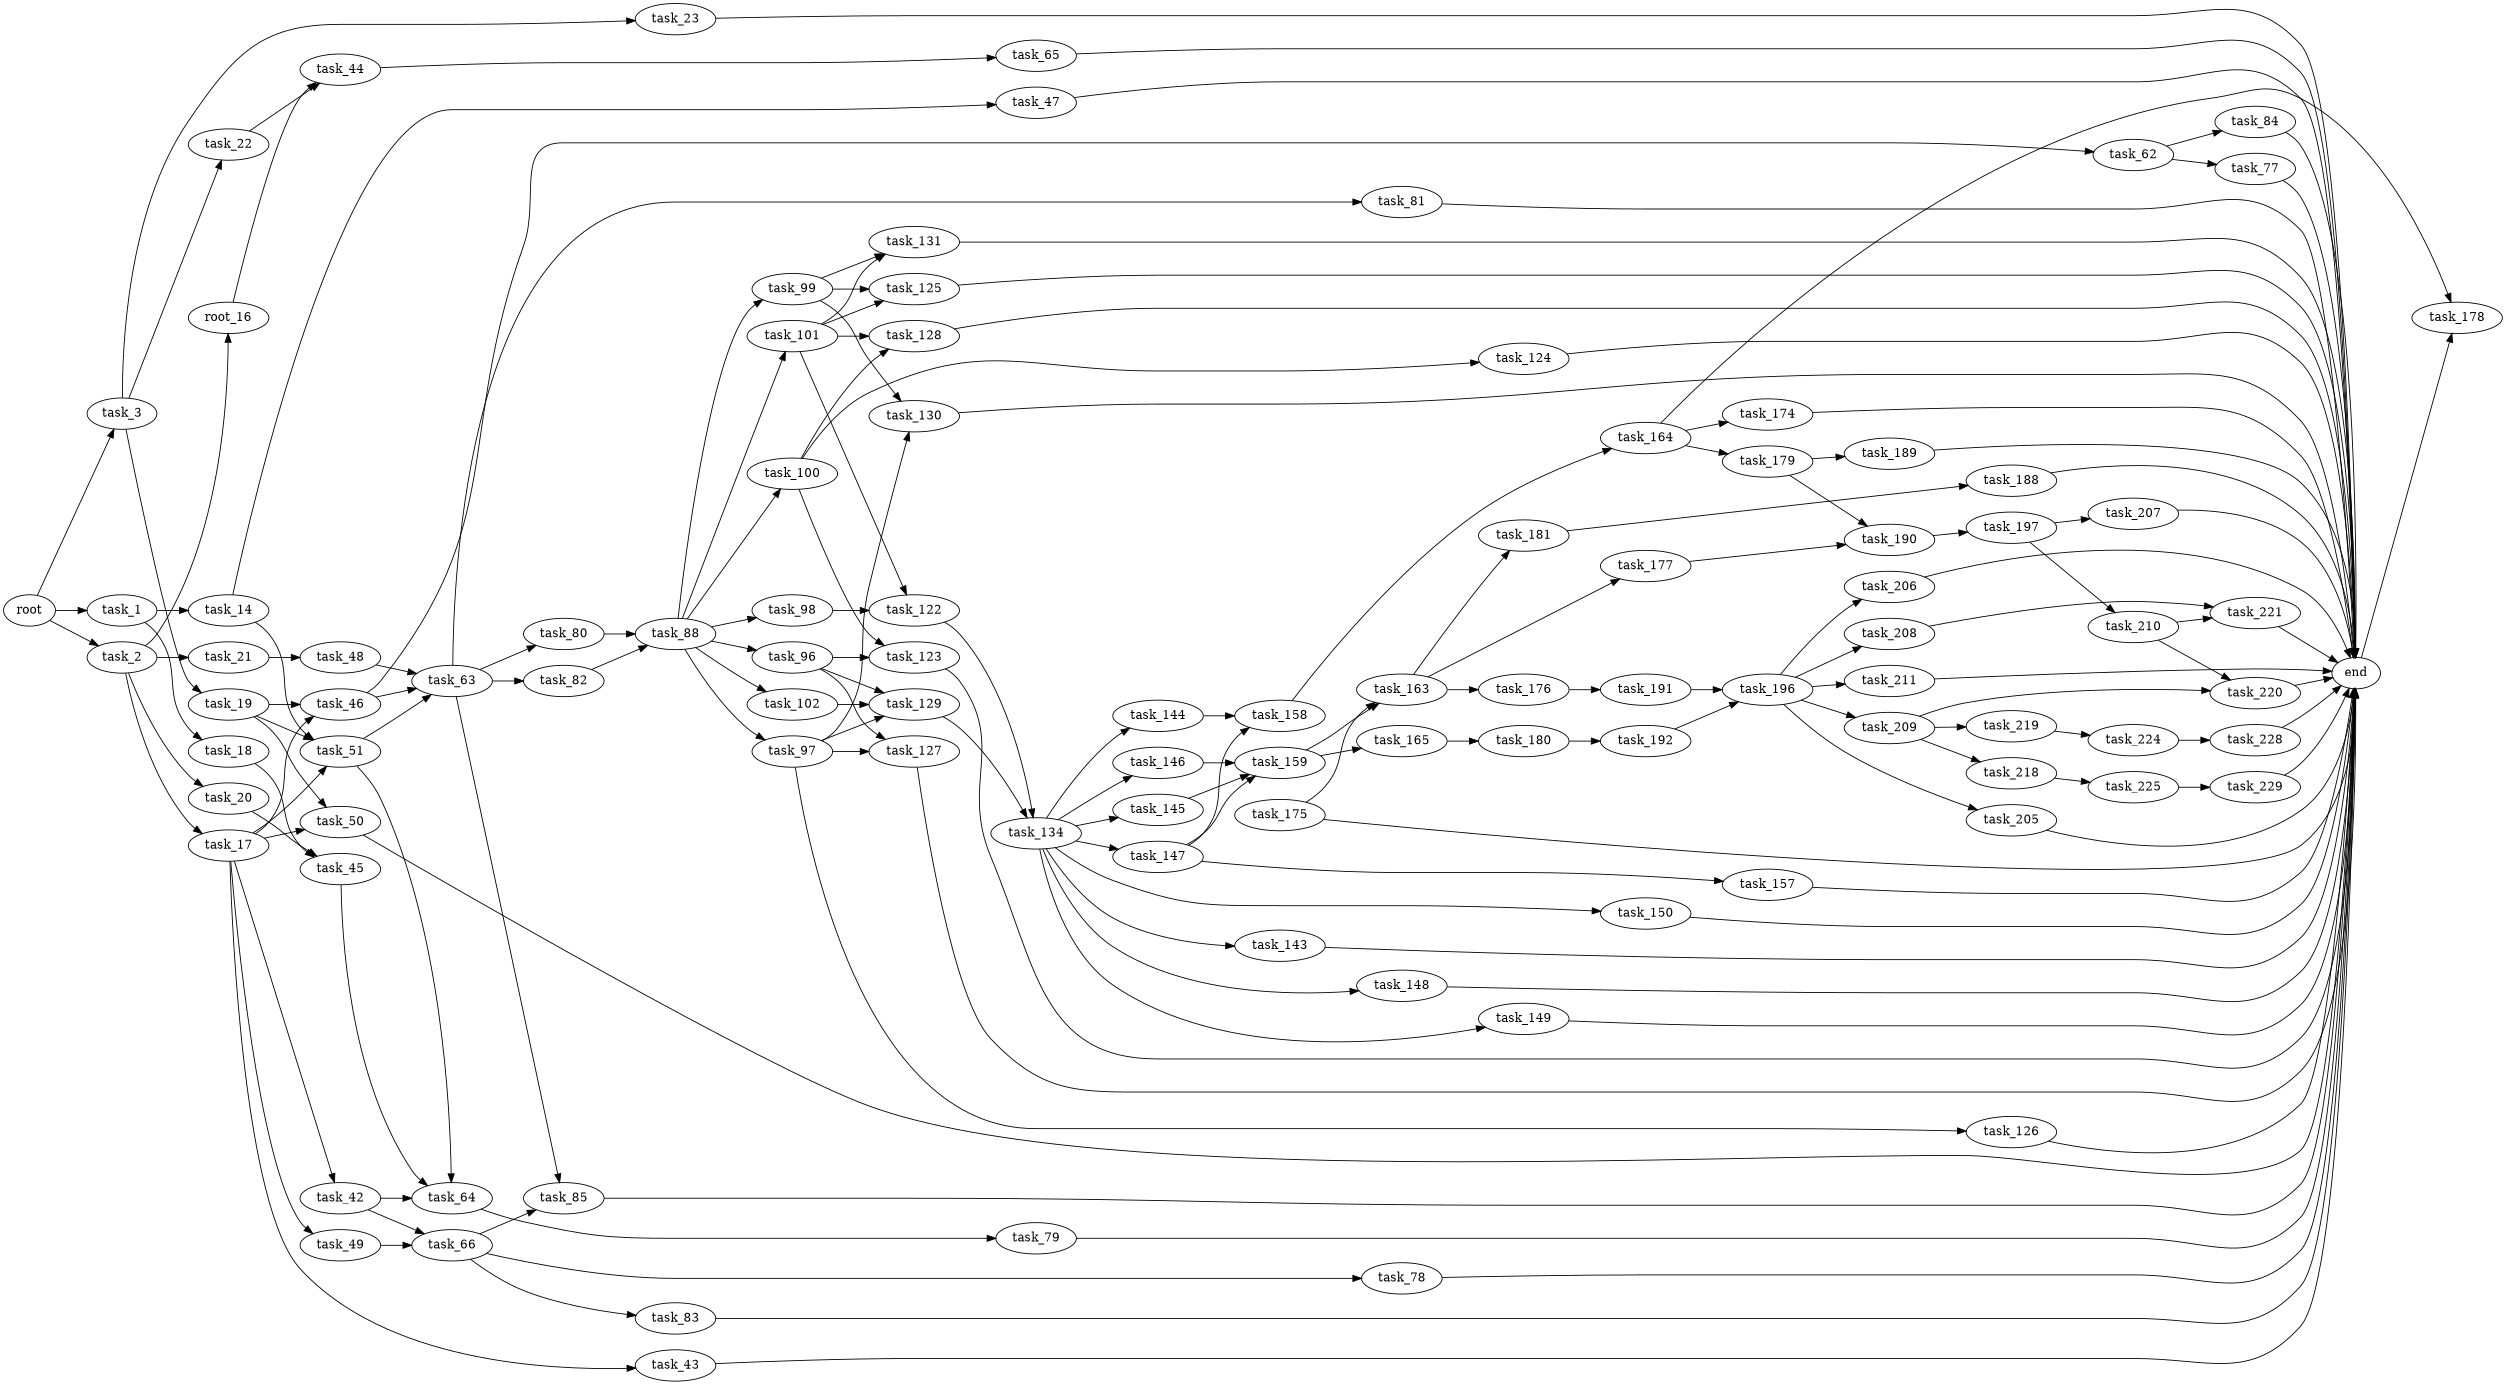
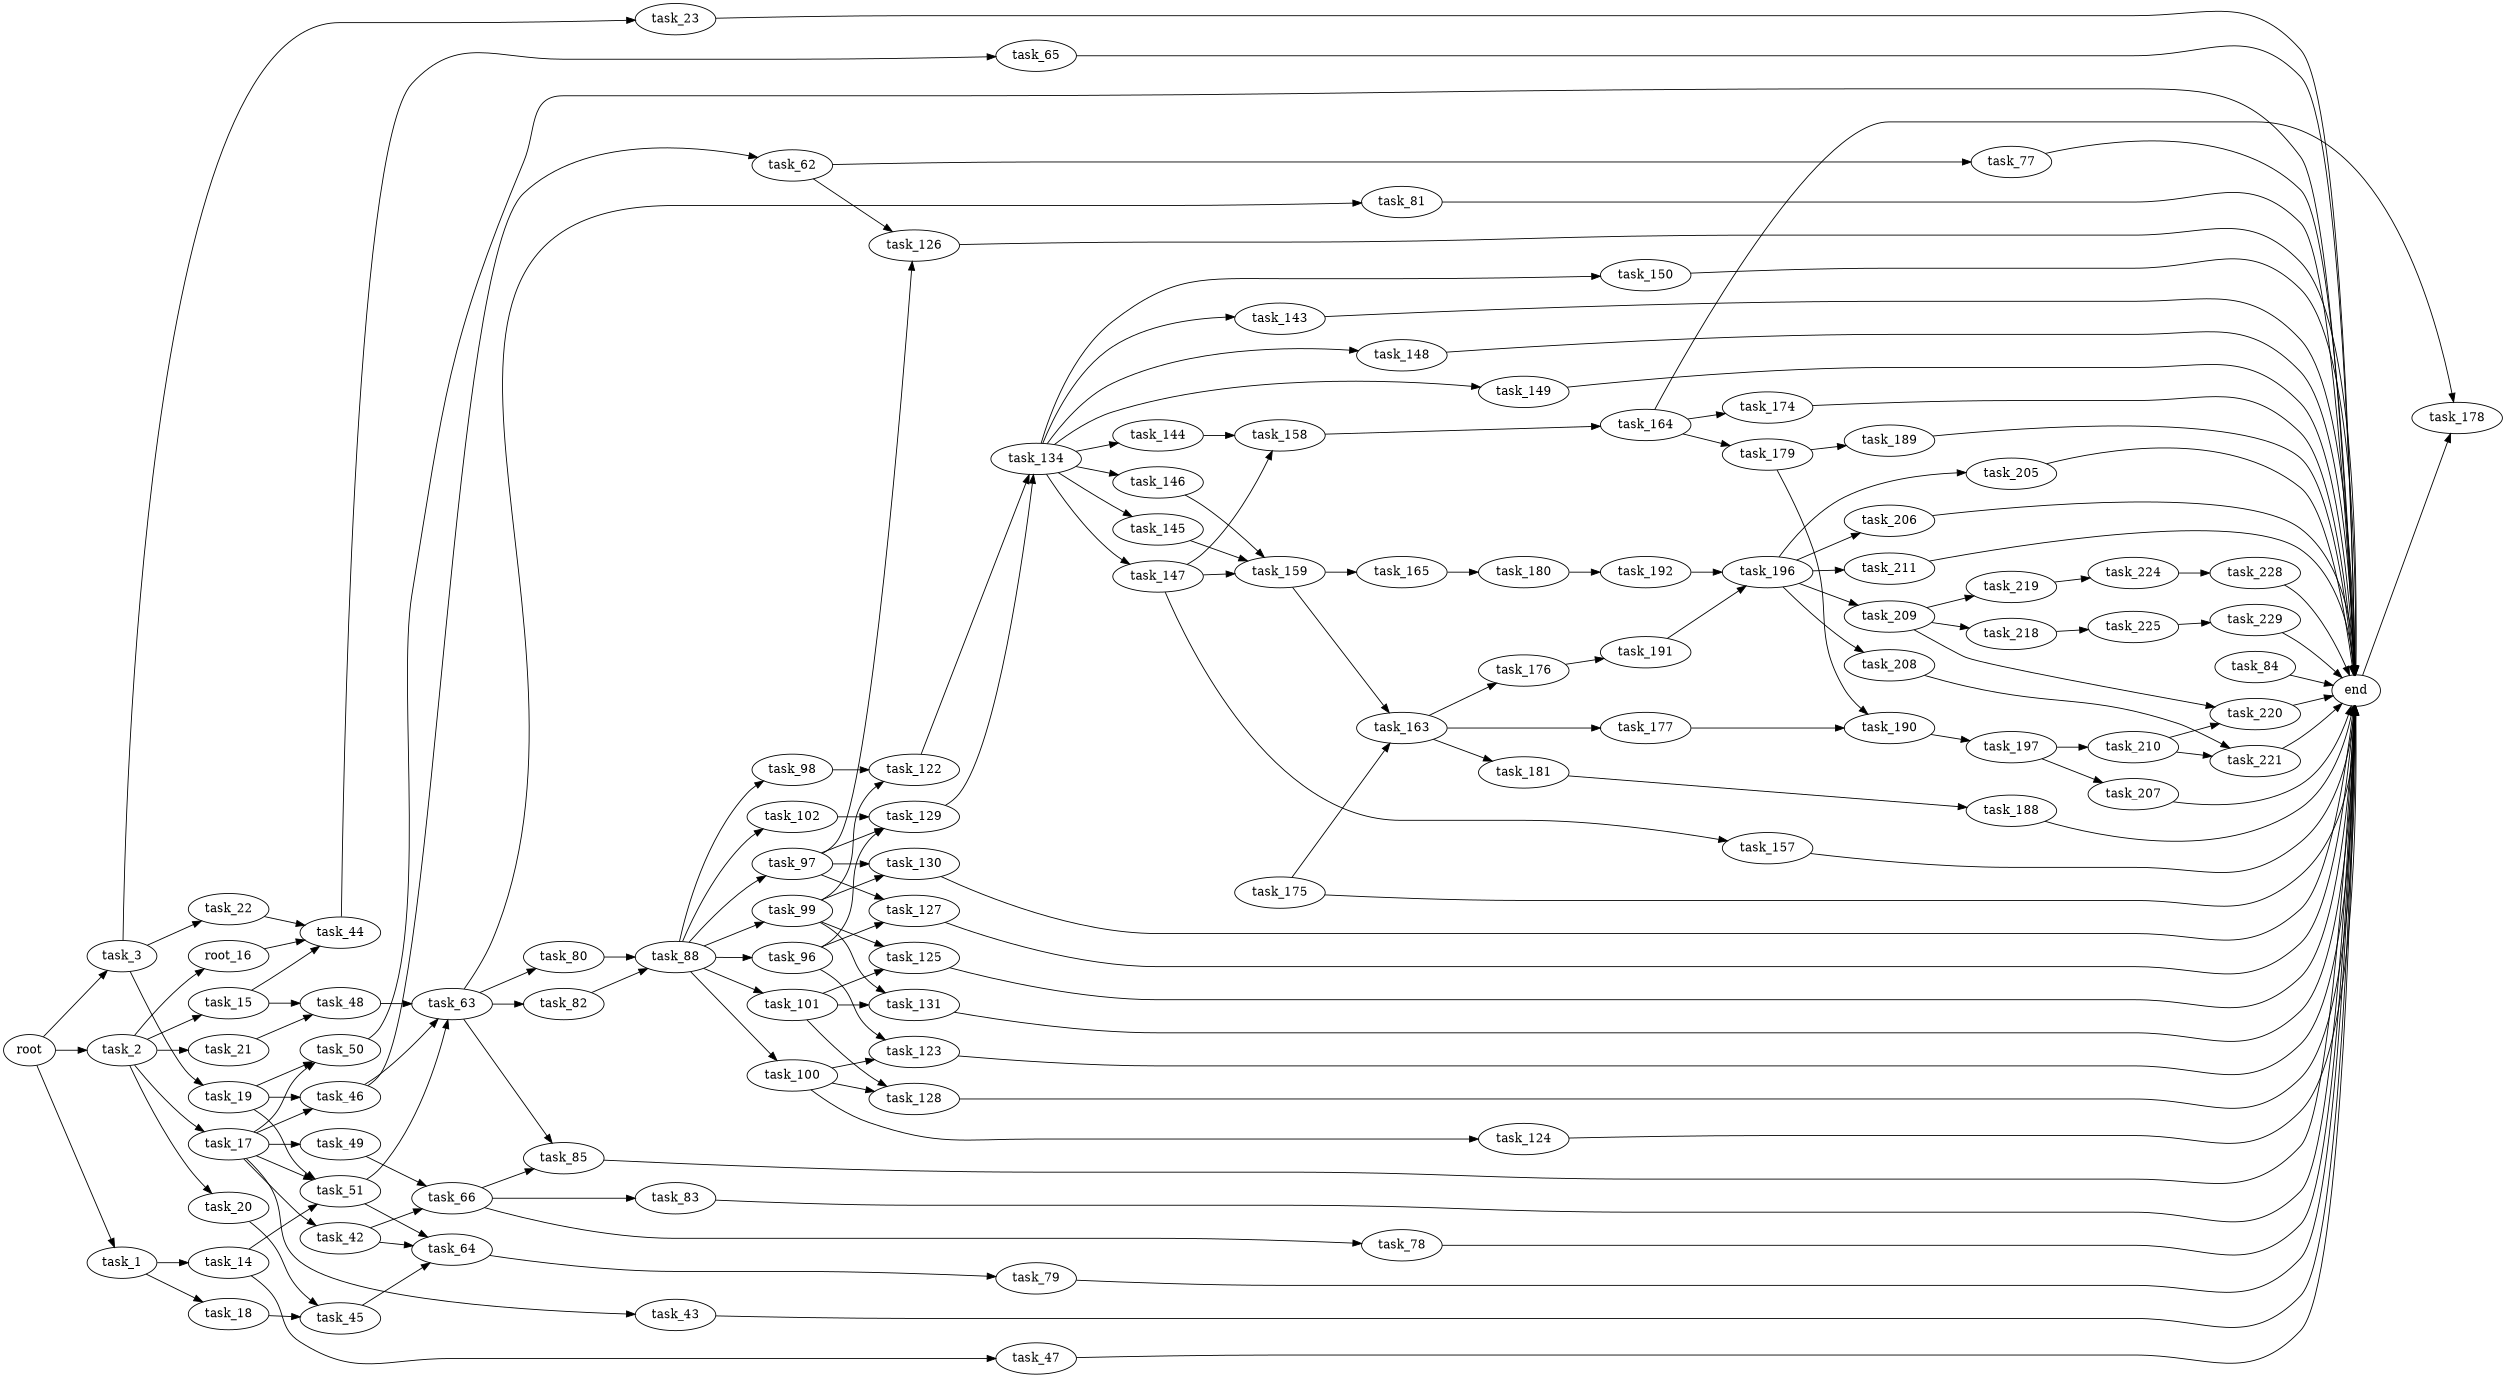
edge "task_62" -> "task_84": now "task_62" -> "task_126"
edge "task_101" -> "task_122": now "task_99" -> "task_122"
node "task_15": added
